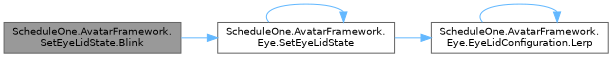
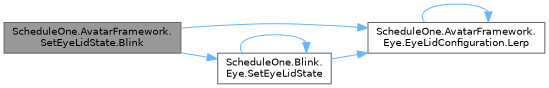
edge "ScheduleOne.AvatarFramework. SetEyeLidState.Blink" -> "ScheduleOne.AvatarFramework. Eye.EyeLidConfiguration.Lerp": added
node "ScheduleOne.AvatarFramework. Eye.SetEyeLidState": label "ScheduleOne.AvatarFramework. Eye.SetEyeLidState" -> "ScheduleOne.Blink. Eye.SetEyeLidState"
